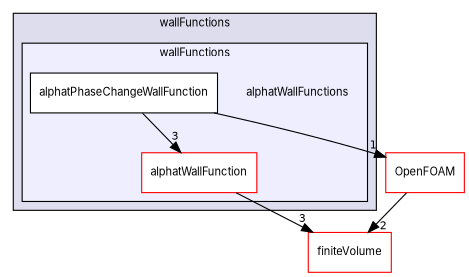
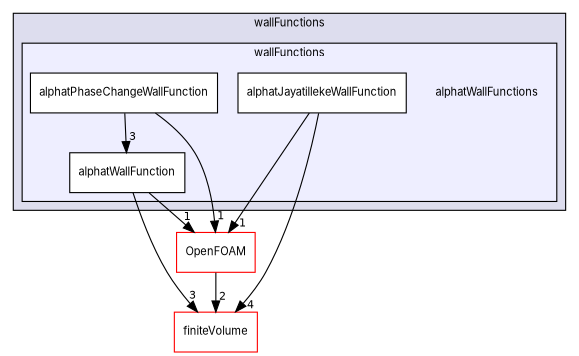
node "alphatJayatillekeWallFunction": added
node "alphatWallFunction": color red -> black
edge "alphatWallFunction" -> "OpenFOAM": added
